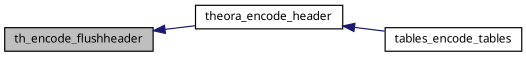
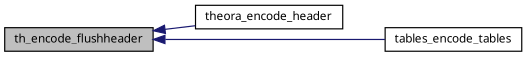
edge "tables_encode_tables" -> "theora_encode_header": now "tables_encode_tables" -> "th_encode_flushheader"
